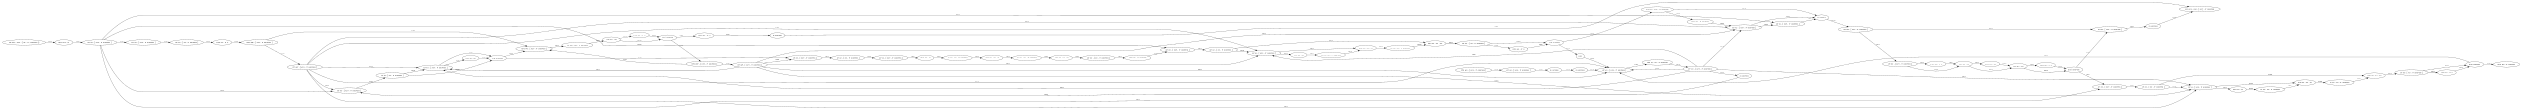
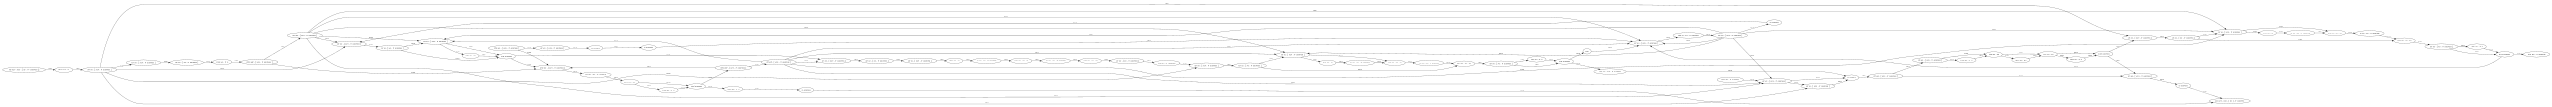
edge "add x0 , x29 , # address" -> "mov w3 , # address": removed, label "CFG"
edge "strb w0 , [ x29 , # address ]" -> "ldrb w0 , [ x29 , # address ]": added, label "DFG"
